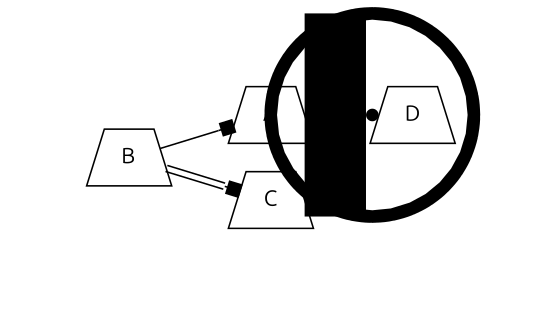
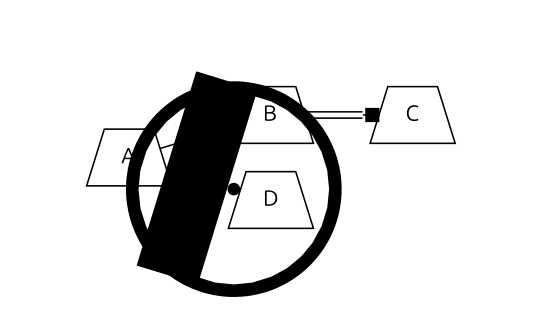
edge "B" -> "A": reversed
